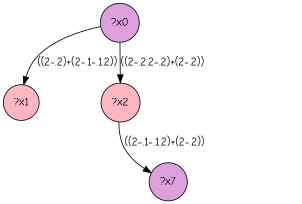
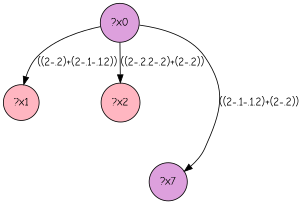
edge "?x2" -> "?x7": now "?x0" -> "?x7"
